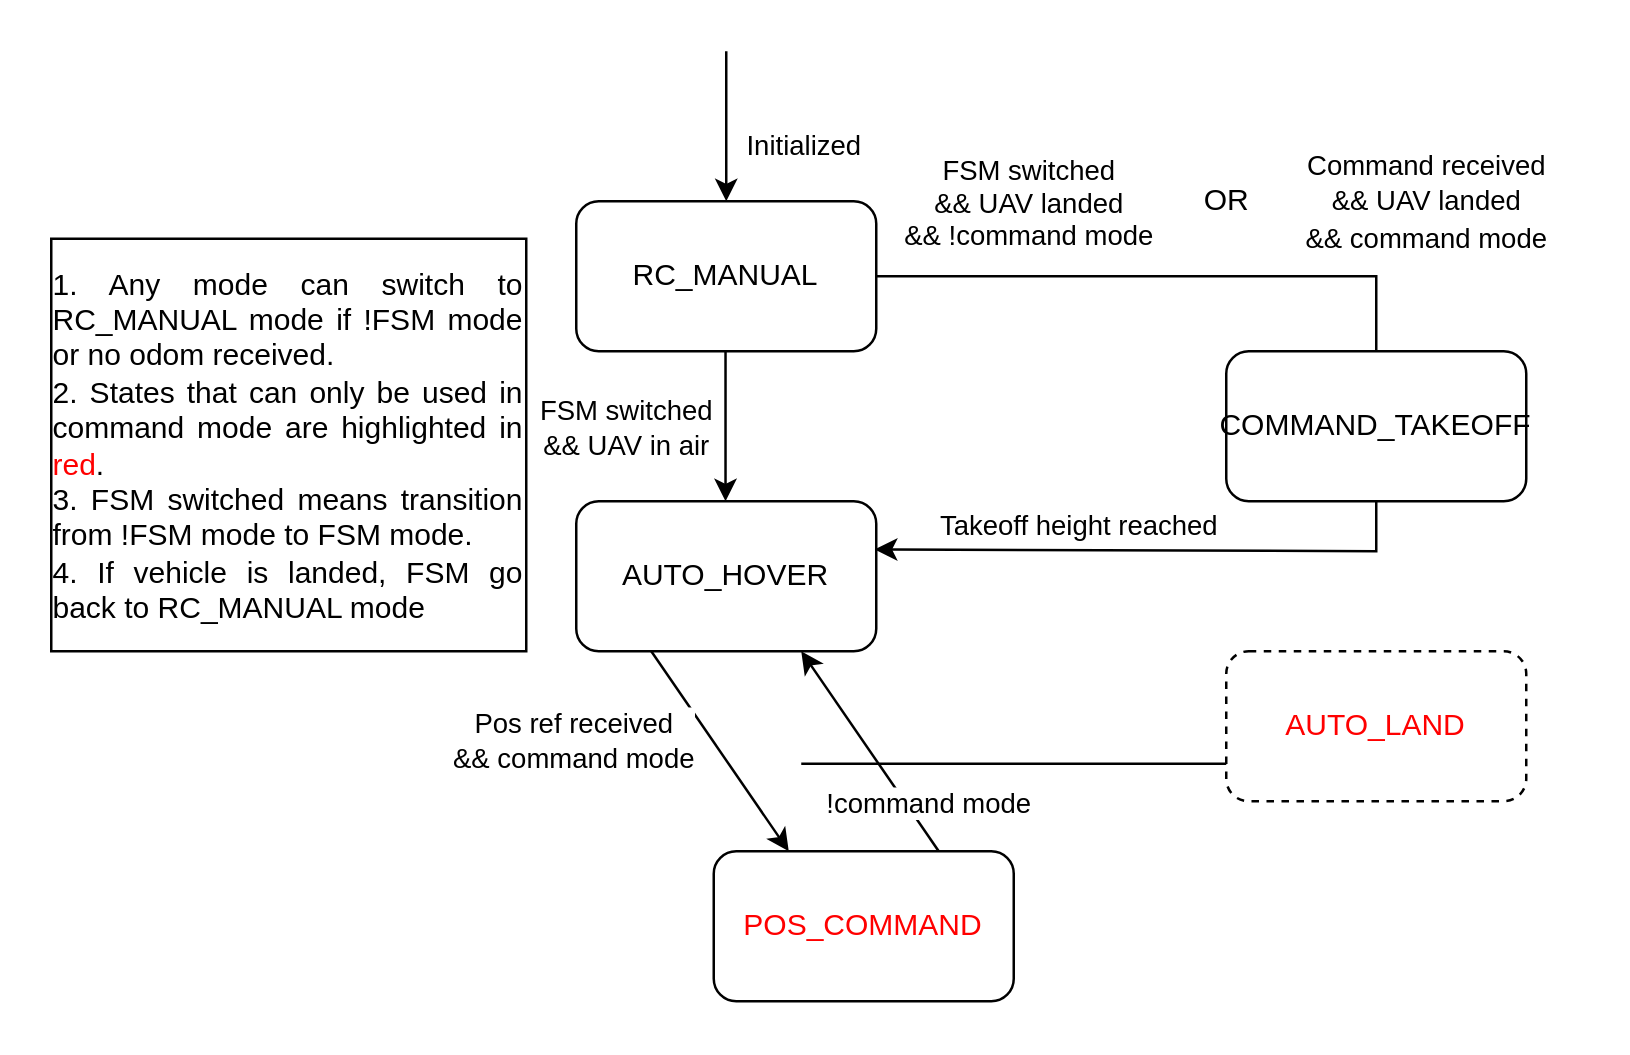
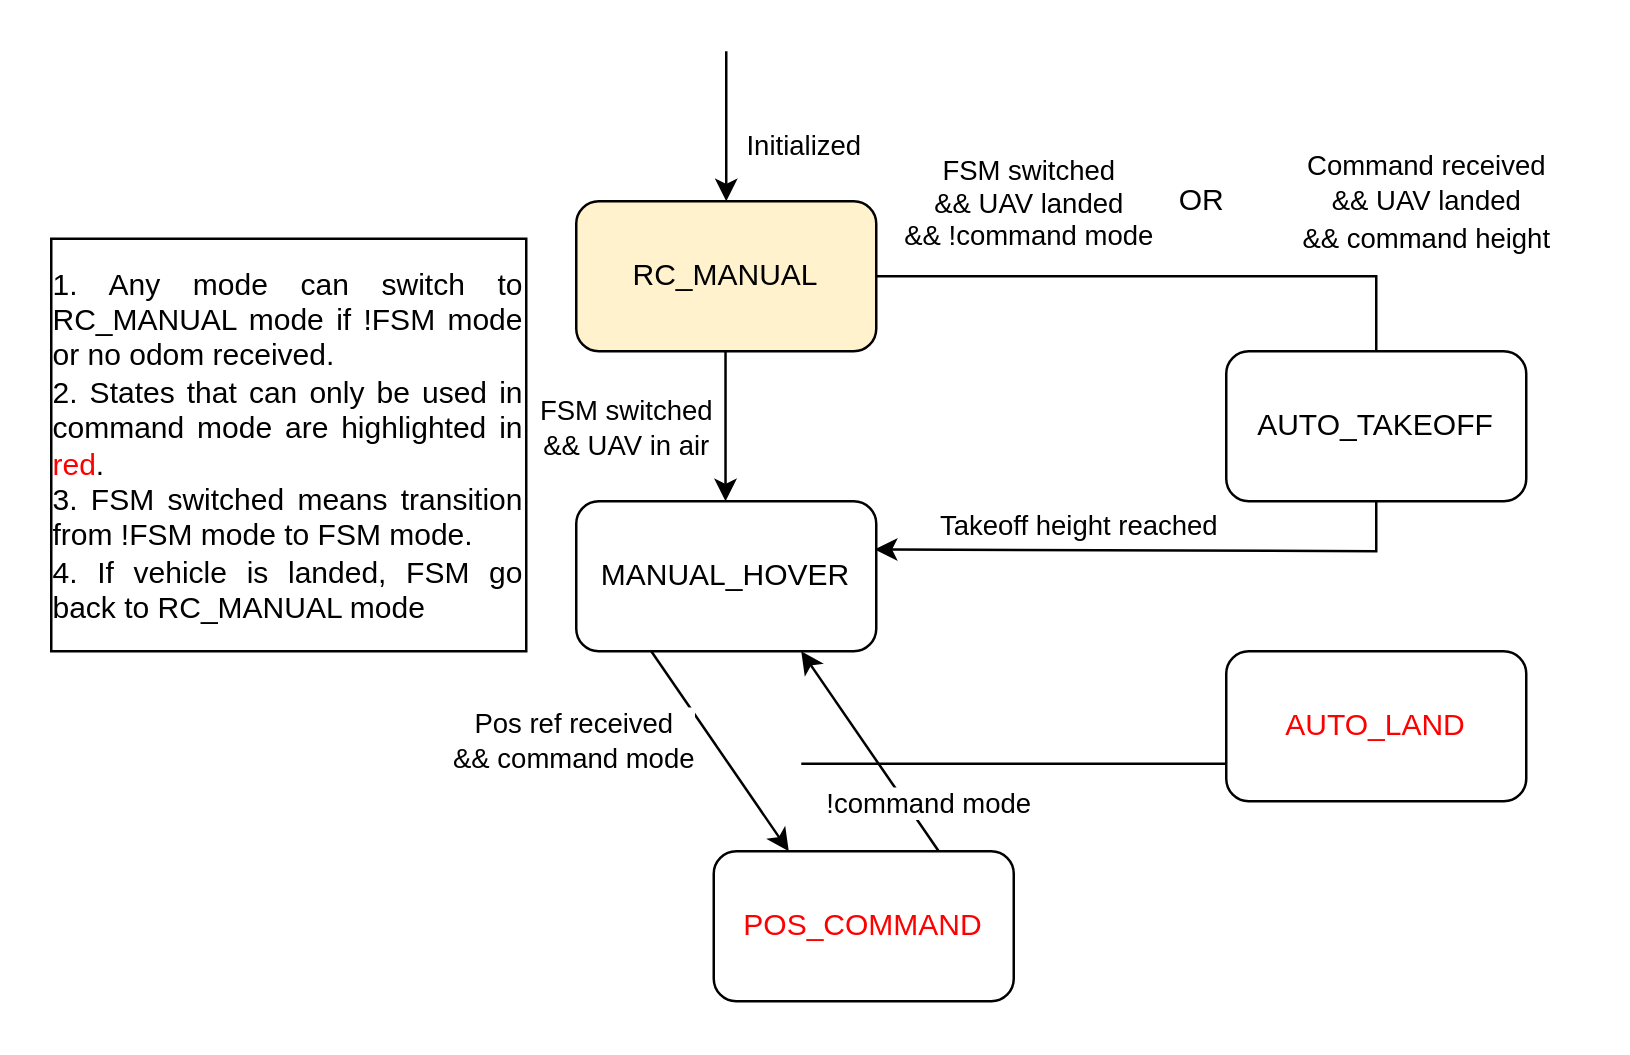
node "OR": moved (1226, 201) -> (1201, 201)
node "Command received && UAV landed && command mode": label "Command received && UAV landed && command mode" -> "Command received && UAV landed && command height"
node "RC_MANUAL": fillcolor #ffffff -> #fff2cc
node "COMMAND_TAKEOFF": label "COMMAND_TAKEOFF" -> "AUTO_TAKEOFF"
node "AUTO_HOVER": label "AUTO_HOVER" -> "MANUAL_HOVER"
node "AUTO_LAND": style dashed -> solid
